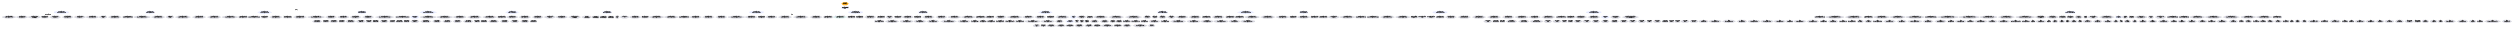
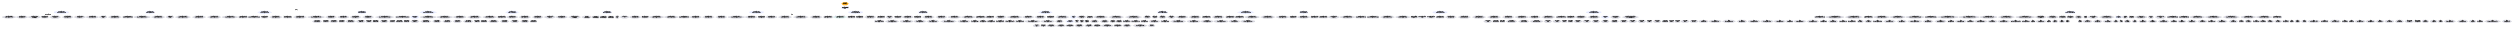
node "io.fabric8 knative-examples 5.9.0": removed
